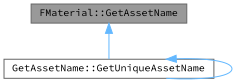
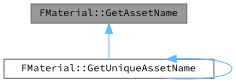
node "GetAssetName::GetUniqueAssetName": label "GetAssetName::GetUniqueAssetName" -> "FMaterial::GetUniqueAssetName"
